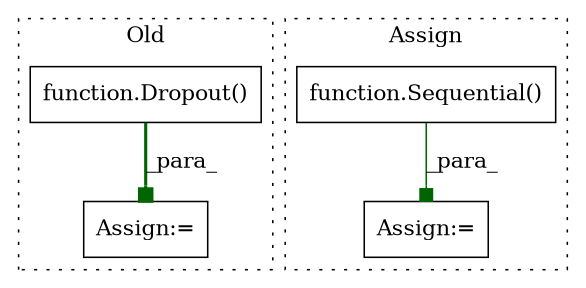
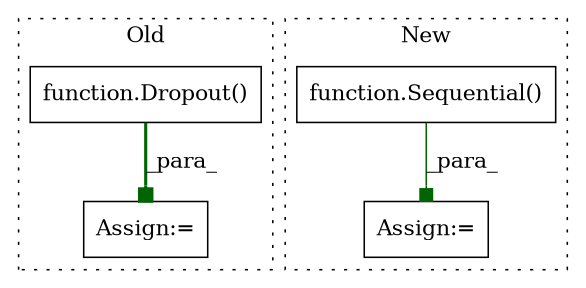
cluster "Assign": label "Assign" -> "New"
